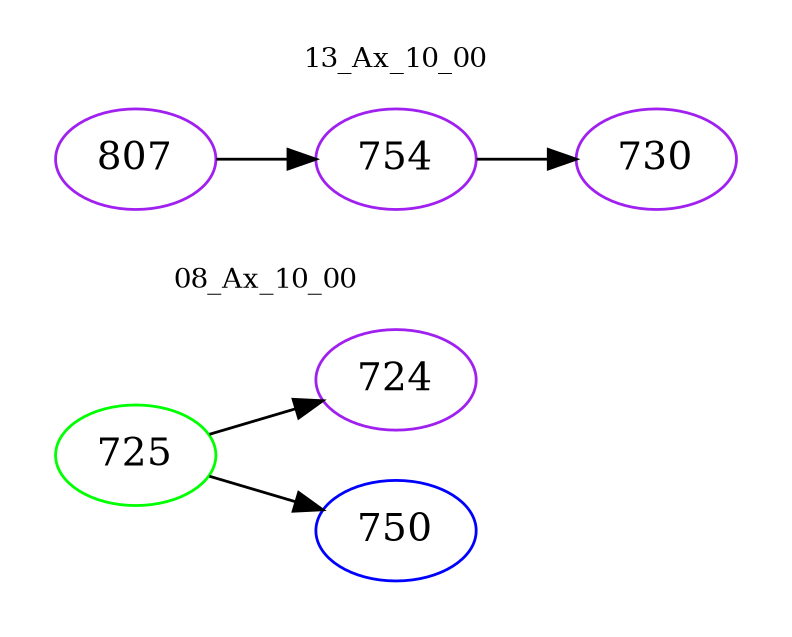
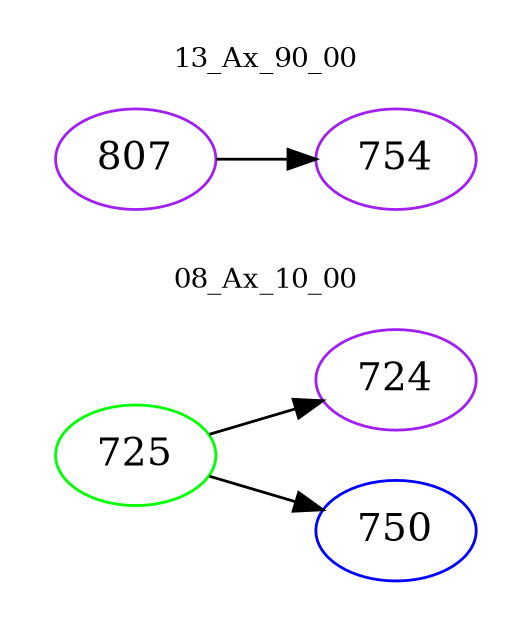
cluster "13_Ax_10_00": label "13_Ax_10_00" -> "13_Ax_90_00"
node "730": removed
